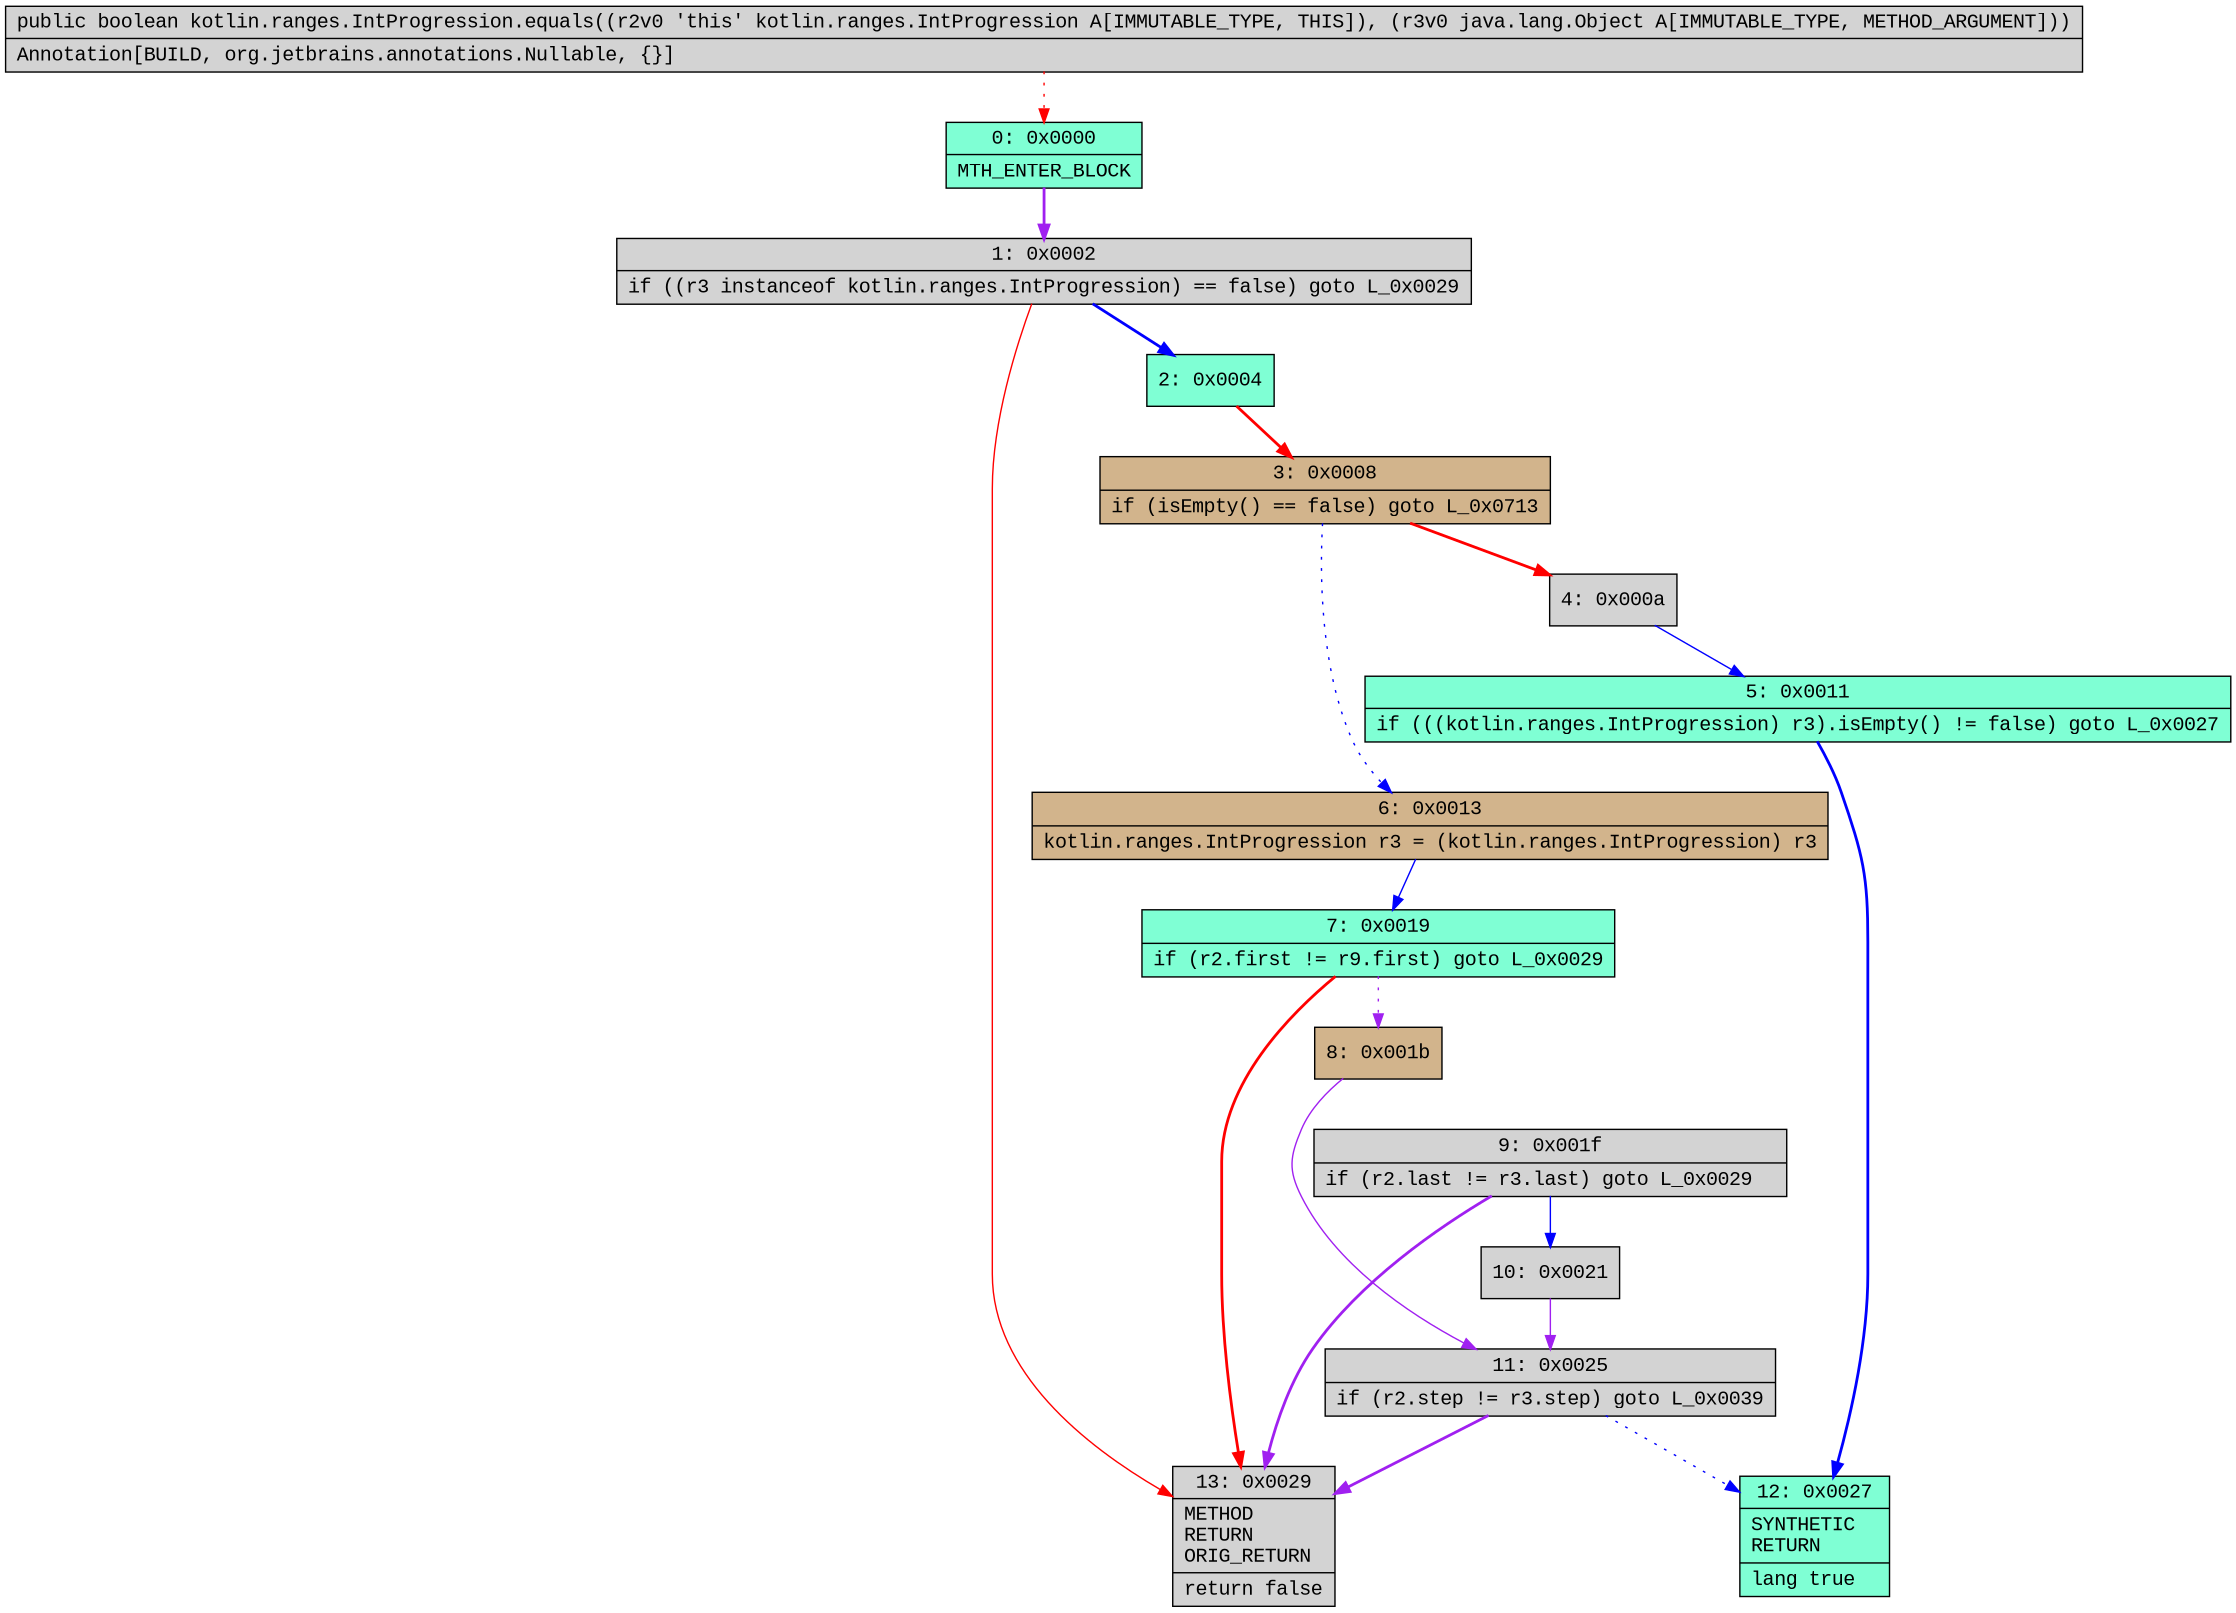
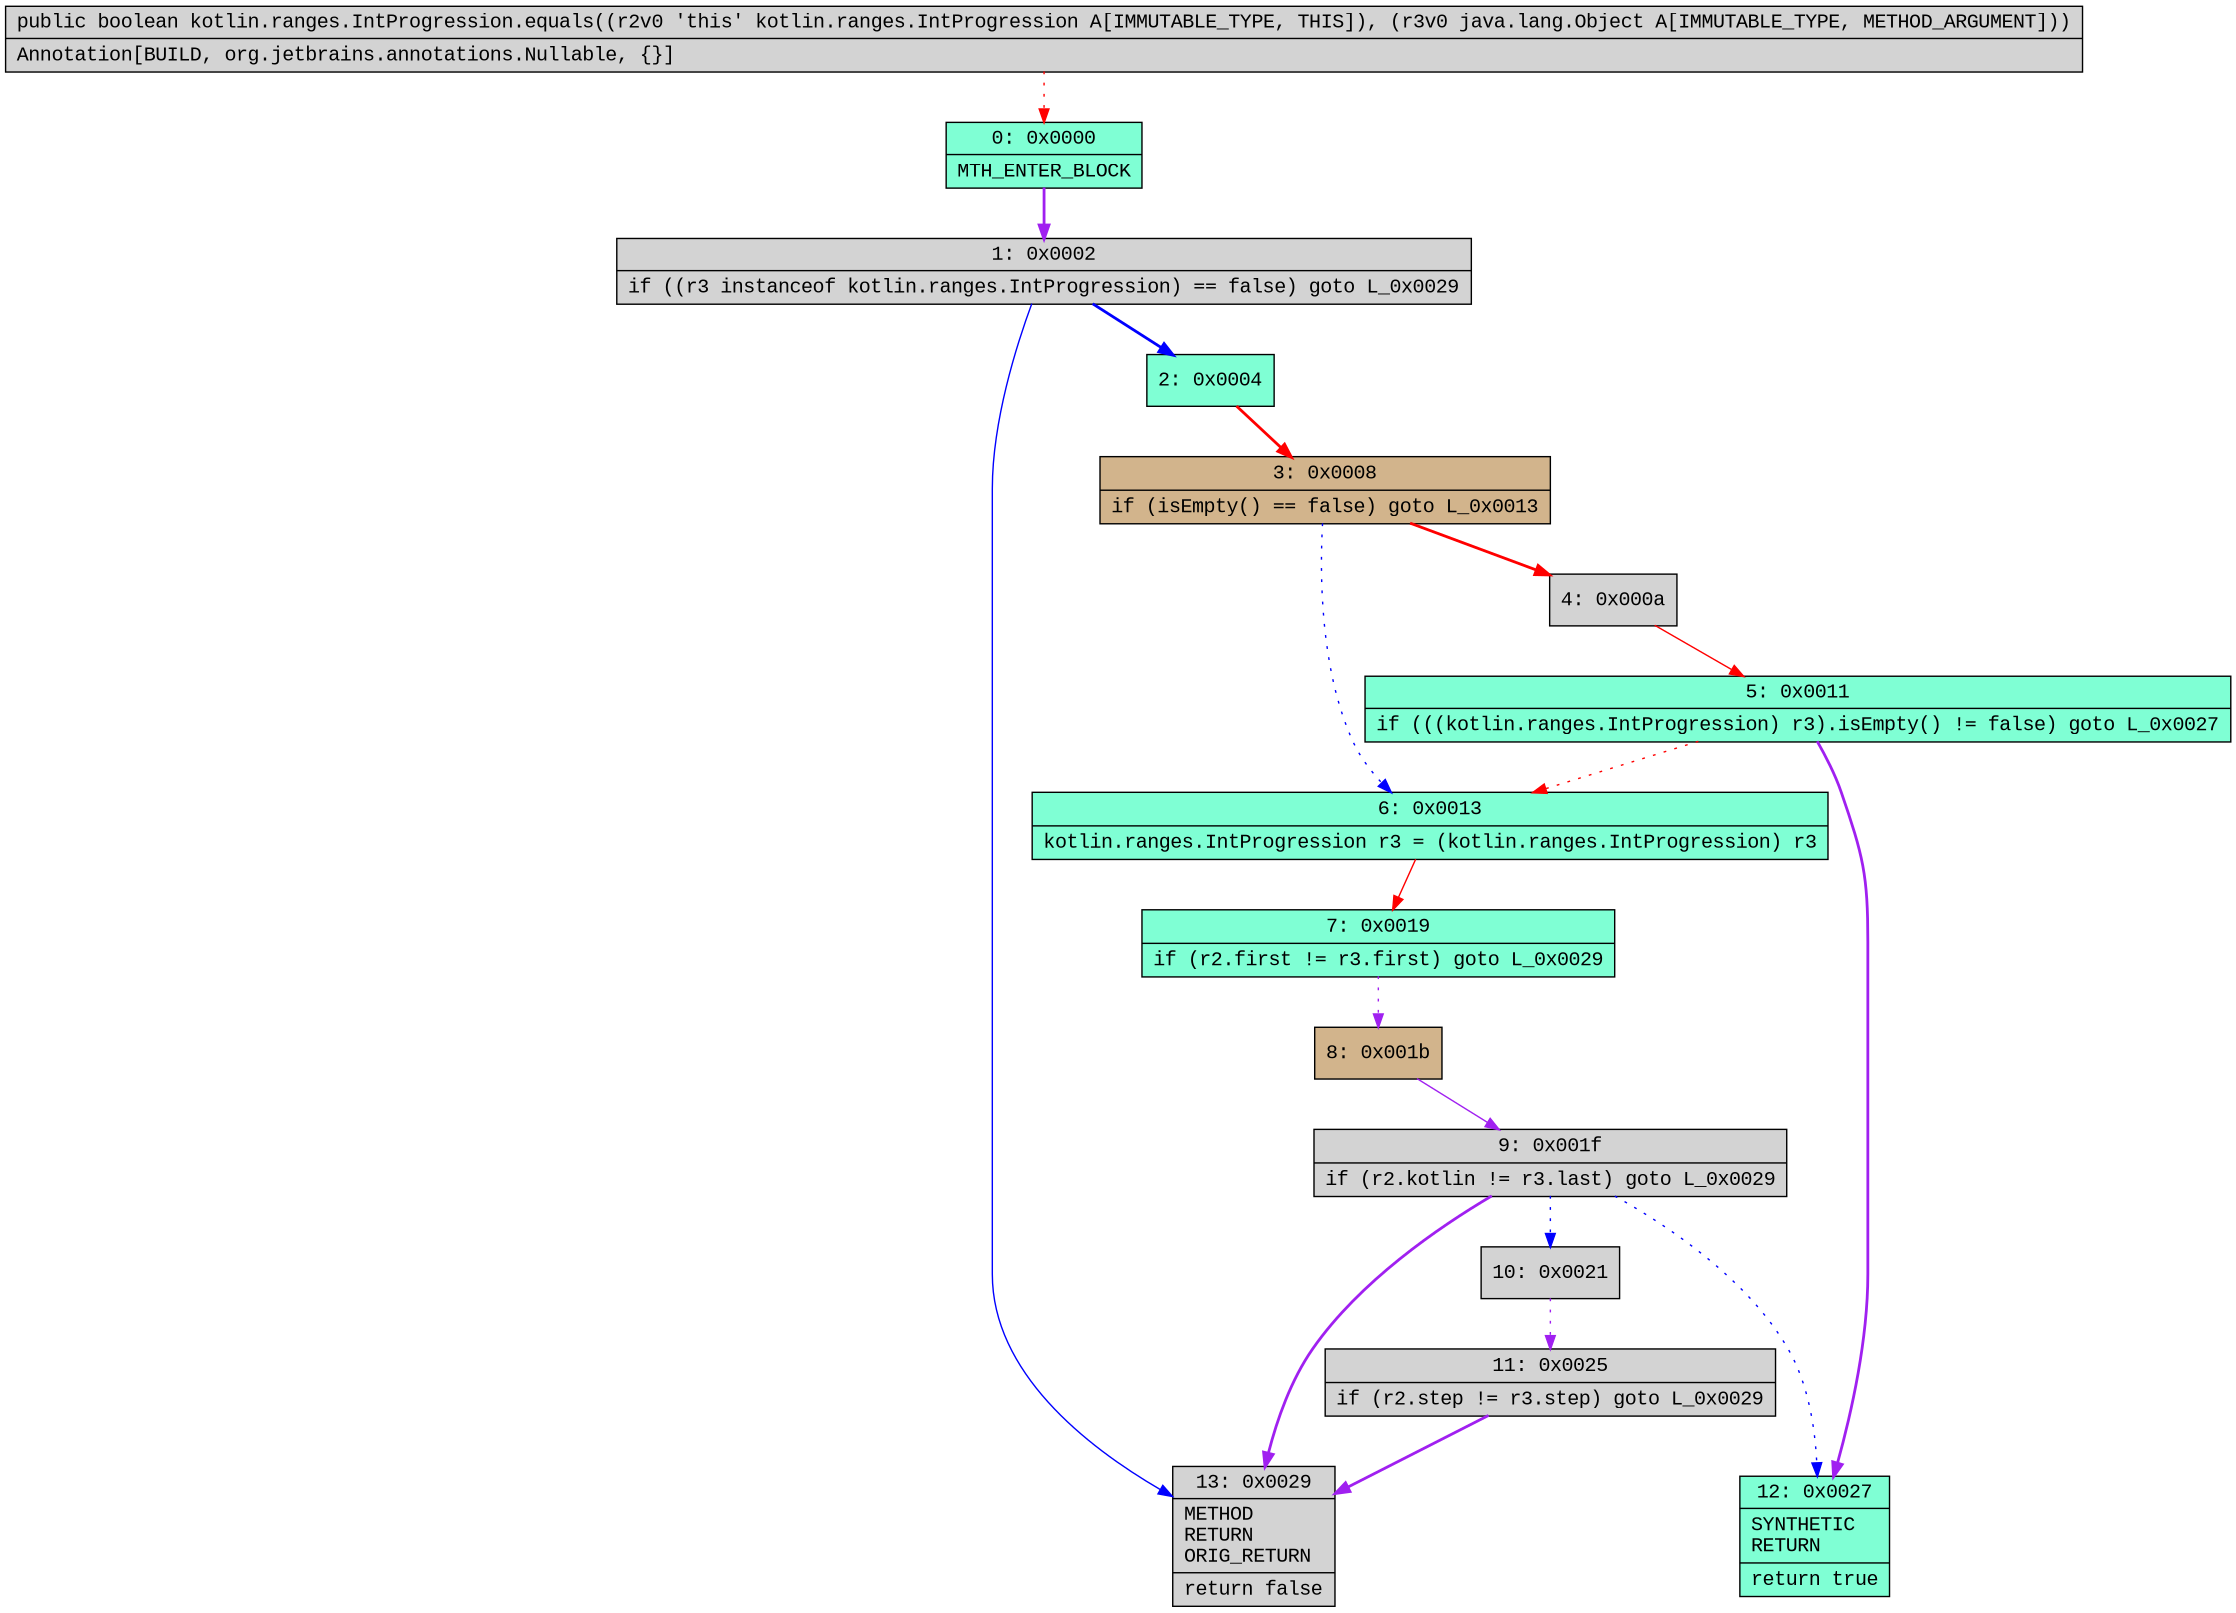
node "3: 0x0008": text "if (isEmpty() == false) goto L_0x0713" -> "if (isEmpty() == false) goto L_0x0013"
edge "4: 0x000a" -> "5: 0x0011": color blue -> red
edge "5: 0x0011" -> "6: 0x0013": added
node "6: 0x0013": fillcolor tan -> aquamarine
edge "6: 0x0013" -> "7: 0x0019": color blue -> red
edge "1: 0x0002" -> "13: 0x0029": color red -> blue
node "7: 0x0019": text "if (r2.first != r9.first) goto L_0x0029" -> "if (r2.first != r3.first) goto L_0x0029"
edge "5: 0x0011" -> "12: 0x0027": color blue -> purple
node "9: 0x001f": text "if (r2.last != r3.last) goto L_0x0029" -> "if (r2.kotlin != r3.last) goto L_0x0029"
edge "7: 0x0019" -> "13: 0x0029": removed
edge "9: 0x001f" -> "10: 0x0021": style solid -> dotted
edge "8: 0x001b" -> "11: 0x0025": now "8: 0x001b" -> "9: 0x001f"
edge "10: 0x0021" -> "11: 0x0025": style solid -> dotted
node "11: 0x0025": text "if (r2.step != r3.step) goto L_0x0039" -> "if (r2.step != r3.step) goto L_0x0029"
edge "11: 0x0025" -> "12: 0x0027": now "9: 0x001f" -> "12: 0x0027"
node "12: 0x0027": text "lang true" -> "return true"
